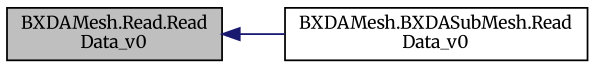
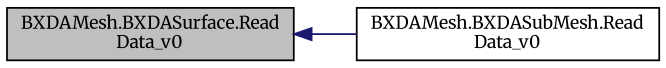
node "BXDAMesh.Read.Read Data_v0": label "BXDAMesh.Read.Read Data_v0" -> "BXDAMesh.BXDASurface.Read Data_v0"
